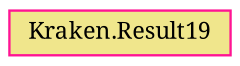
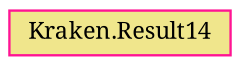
node "Kraken.Result19": label "Kraken.Result19" -> "Kraken.Result14"
